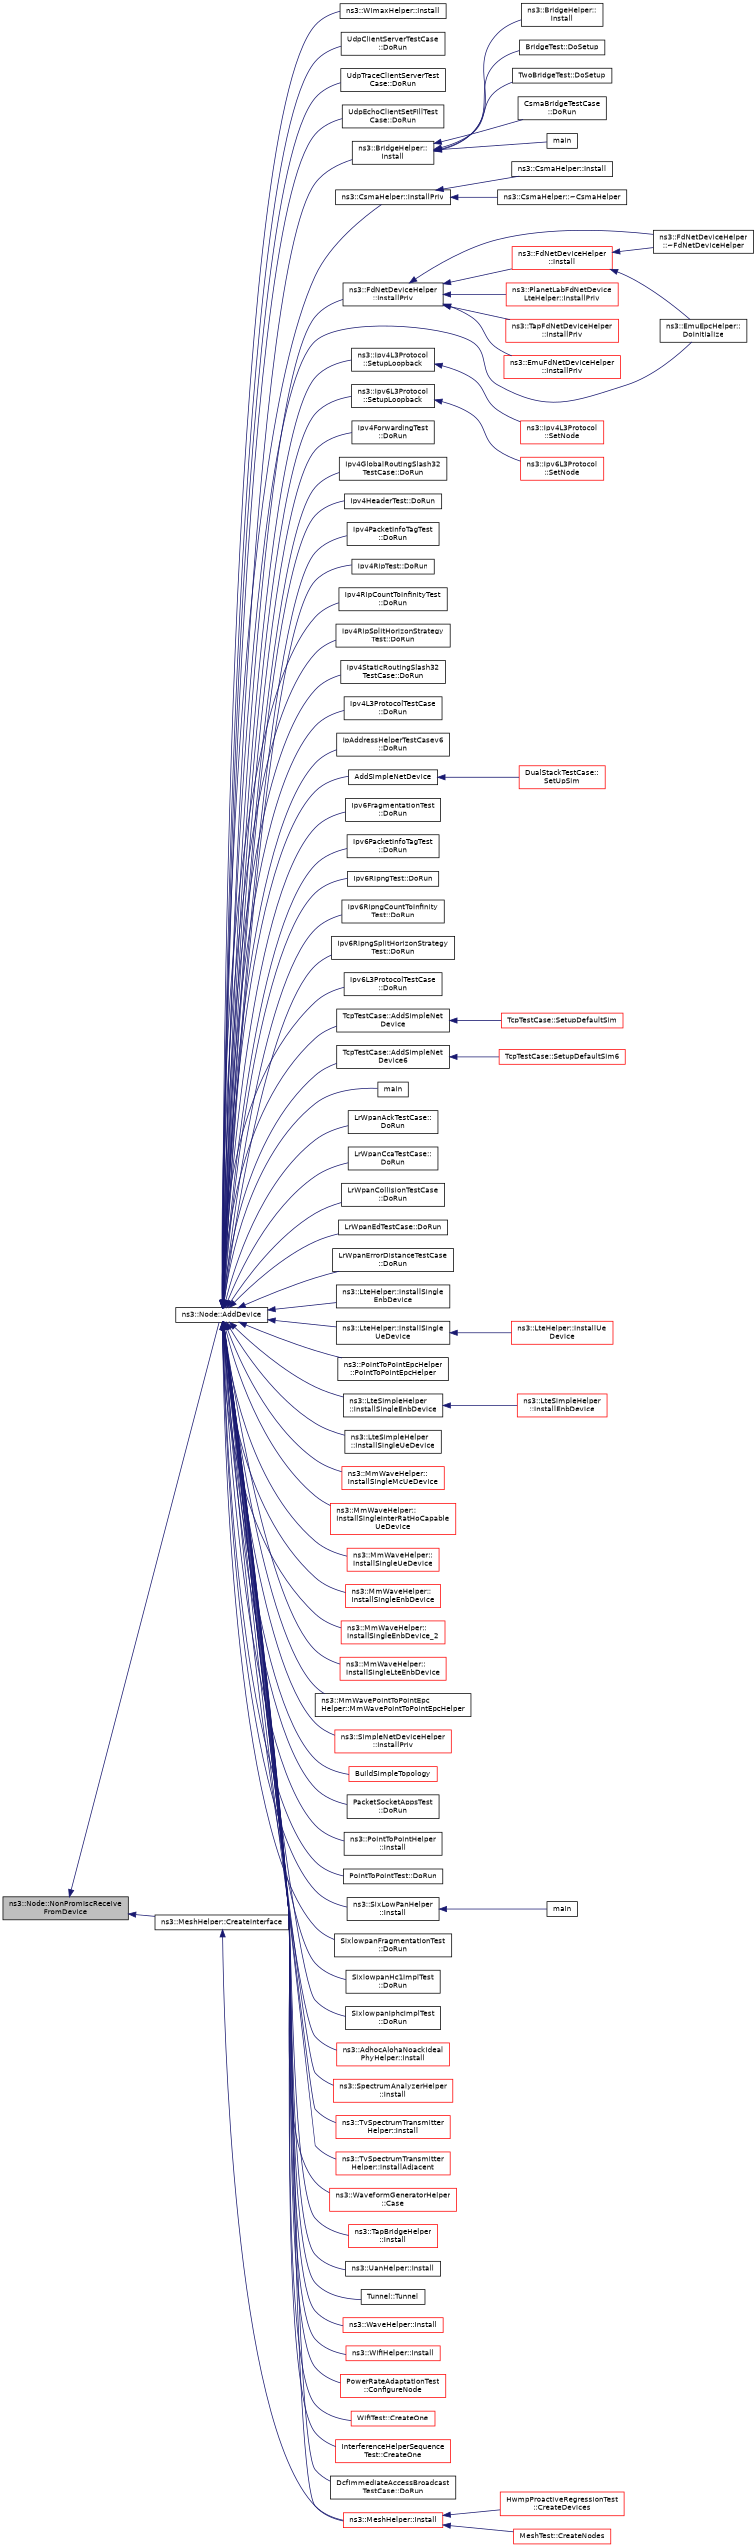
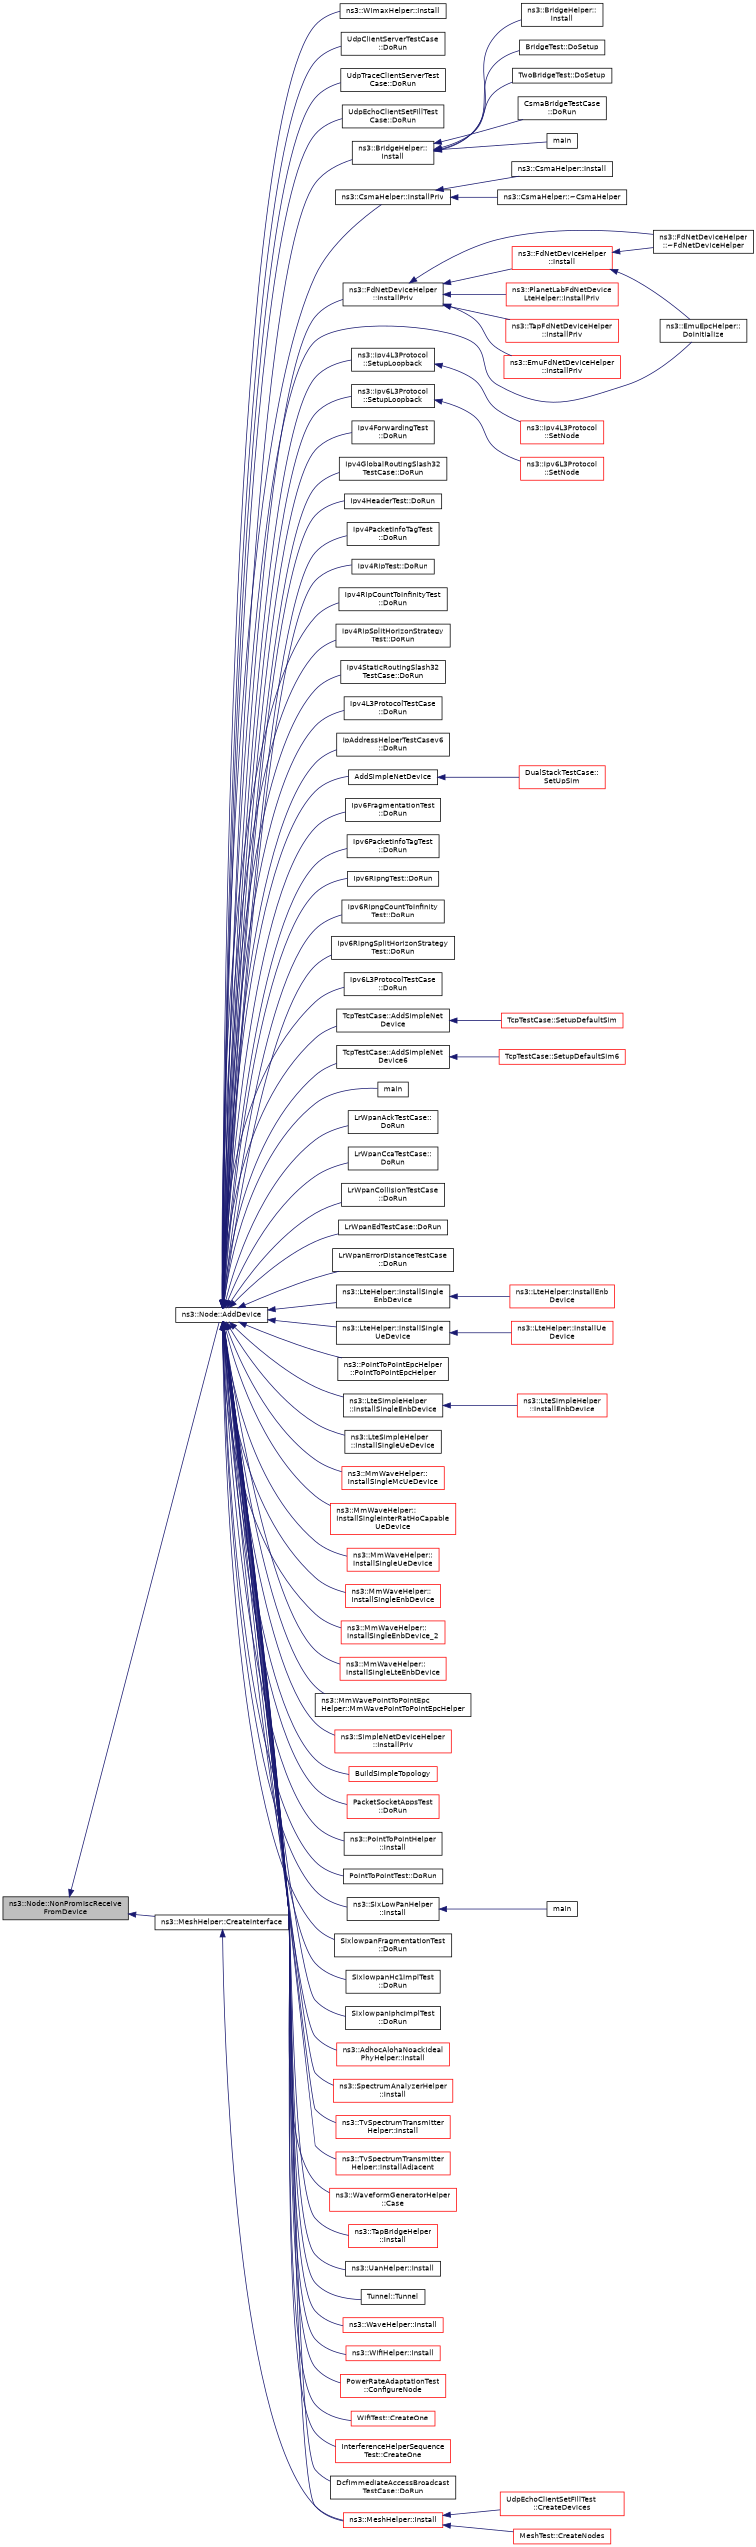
node "ns3::LteHelper::InstallEnb Device": added
node "PacketSocketAppsTest ::DoRun": color black -> red
node "HwmpProactiveRegressionTest ::CreateDevices": label "HwmpProactiveRegressionTest ::CreateDevices" -> "UdpEchoClientSetFillTest ::CreateDevices"
